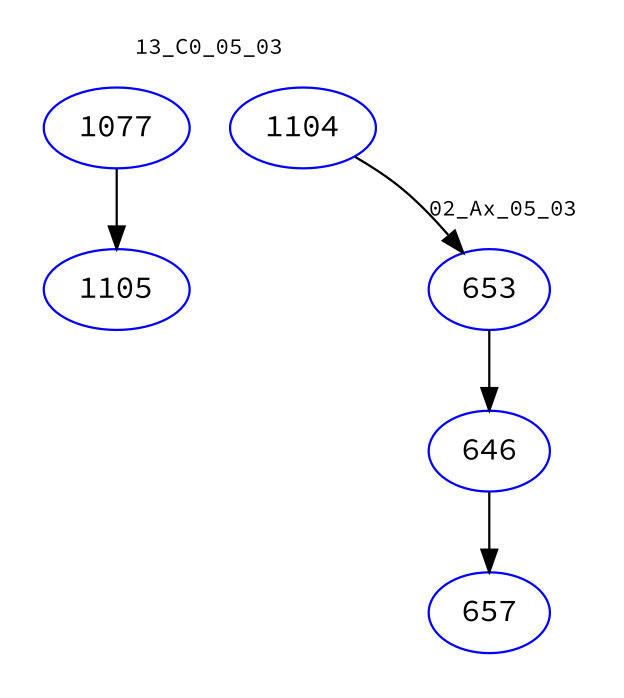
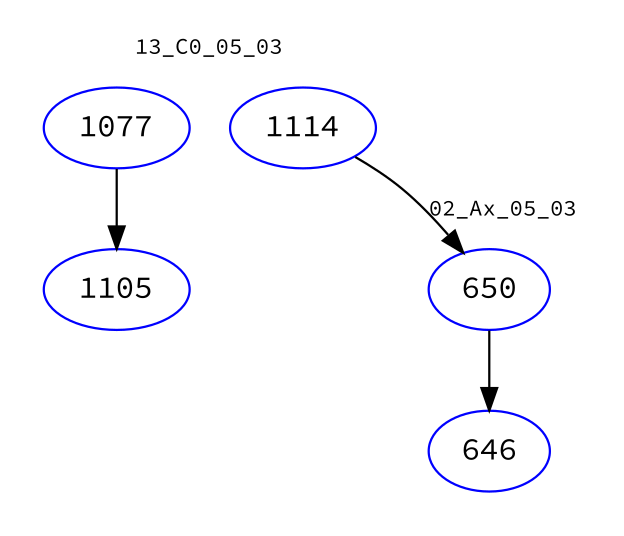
node "1104": label "1104" -> "1114"
node "653": label "653" -> "650"
node "657": removed
